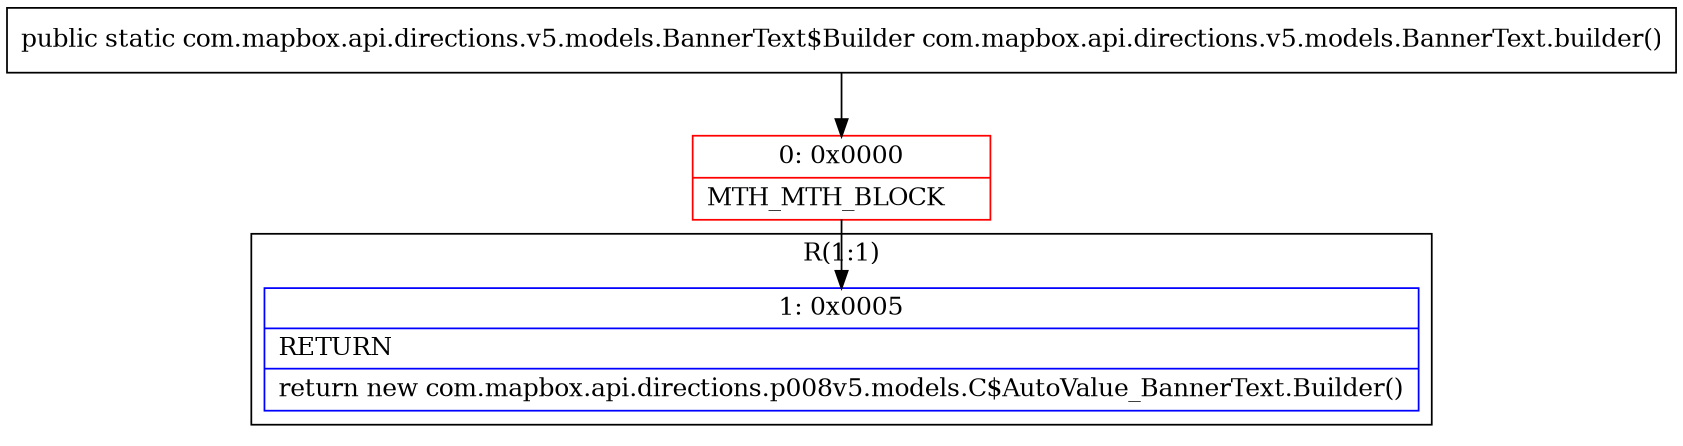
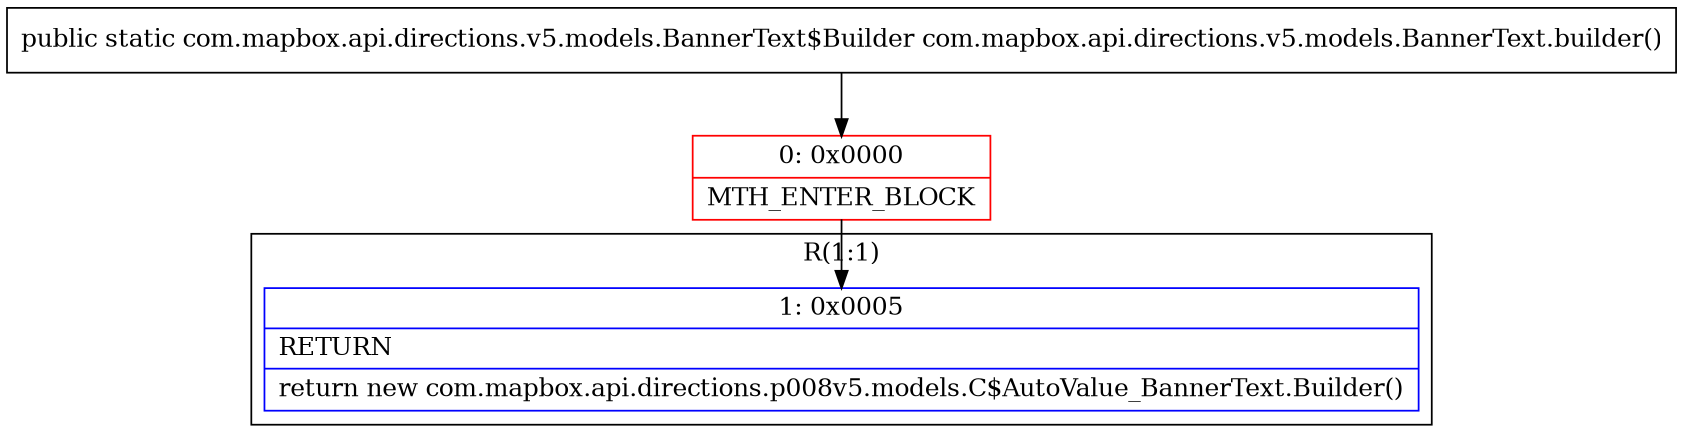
node "0: 0x0000": text "MTH_MTH_BLOCK" -> "MTH_ENTER_BLOCK"
